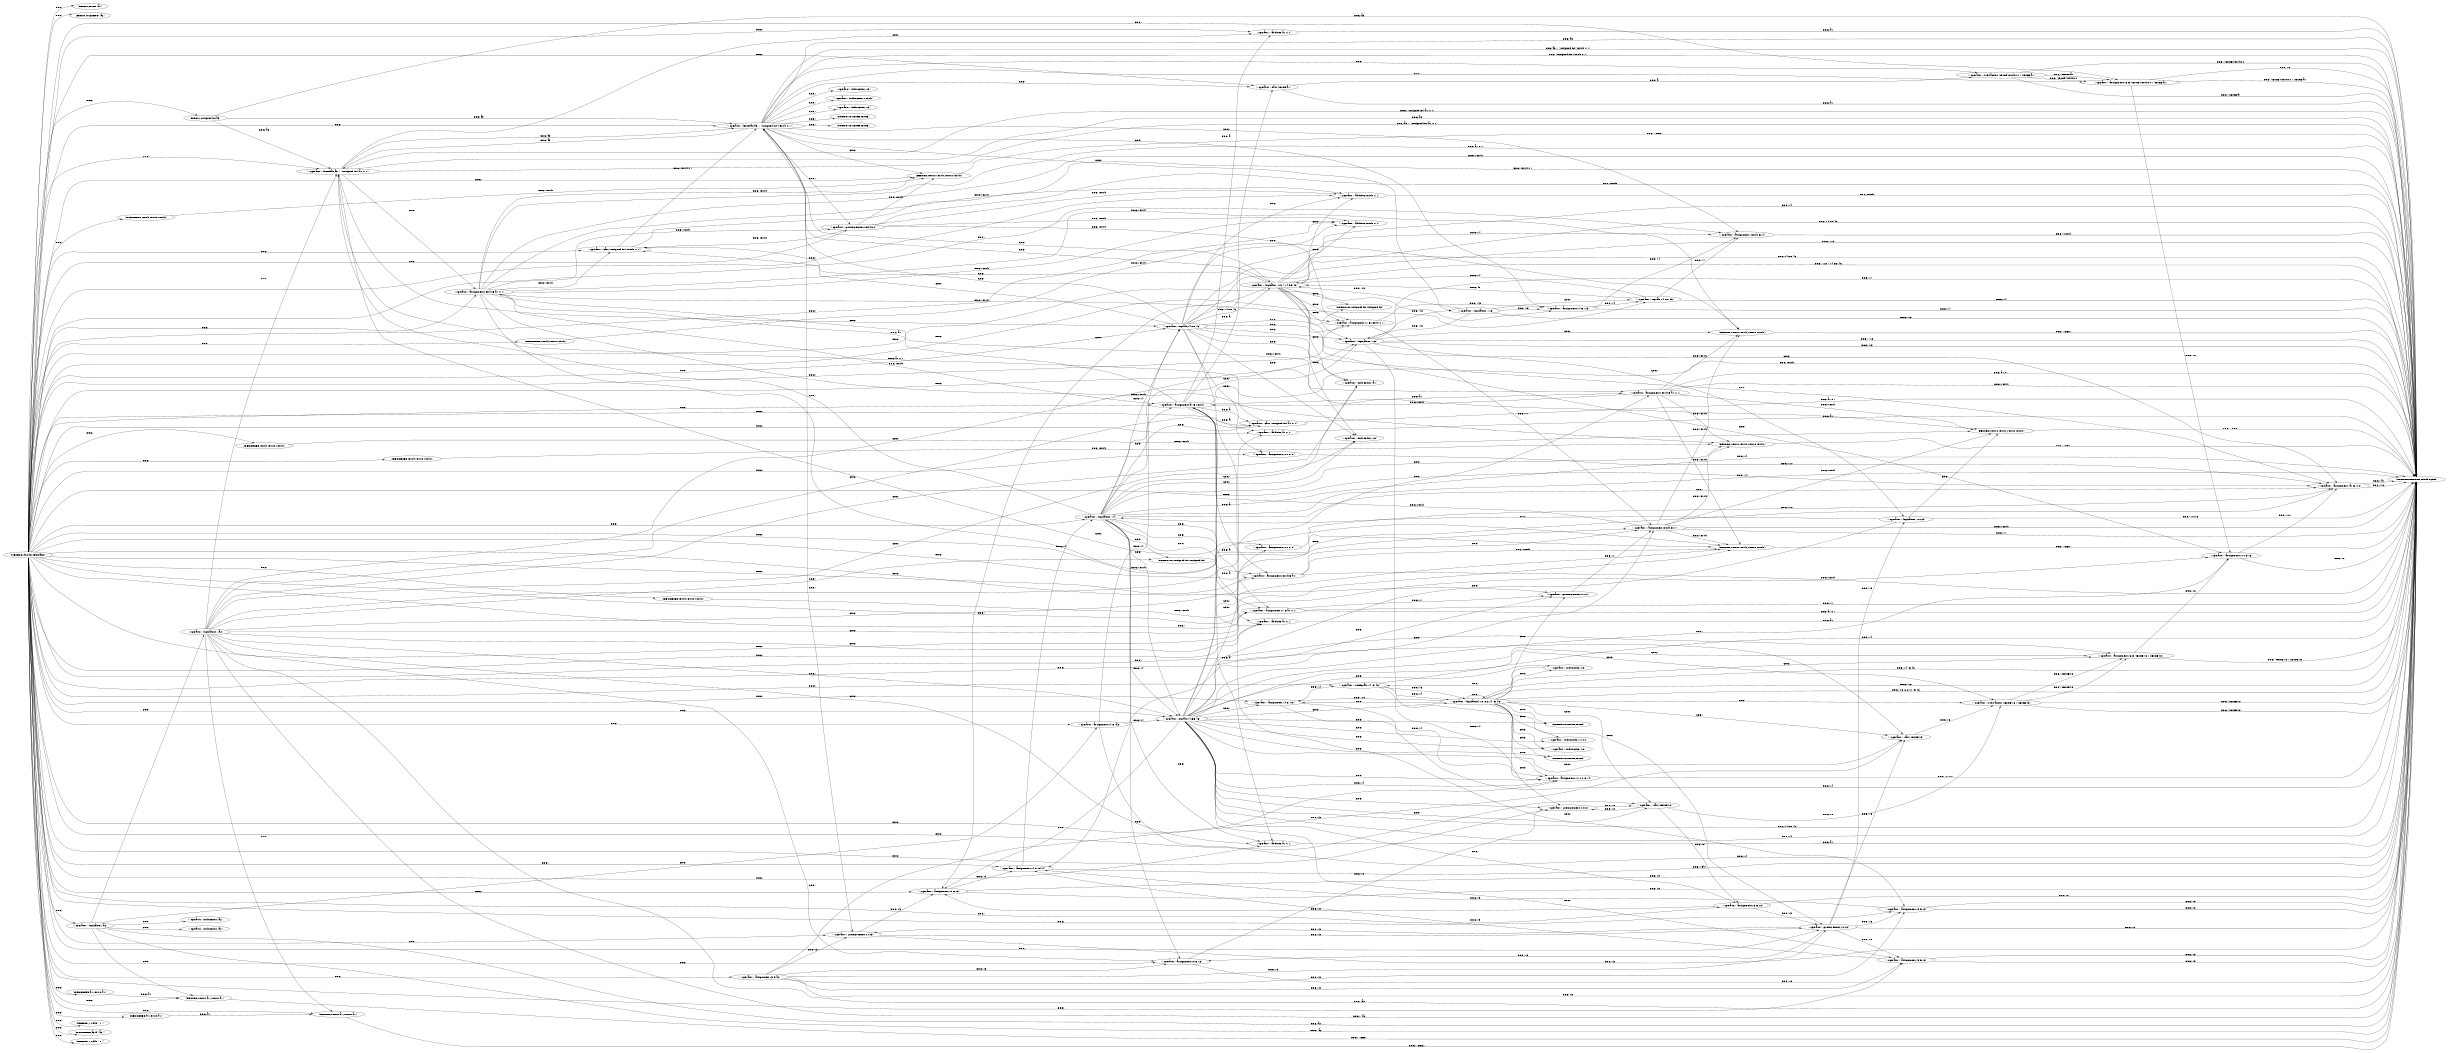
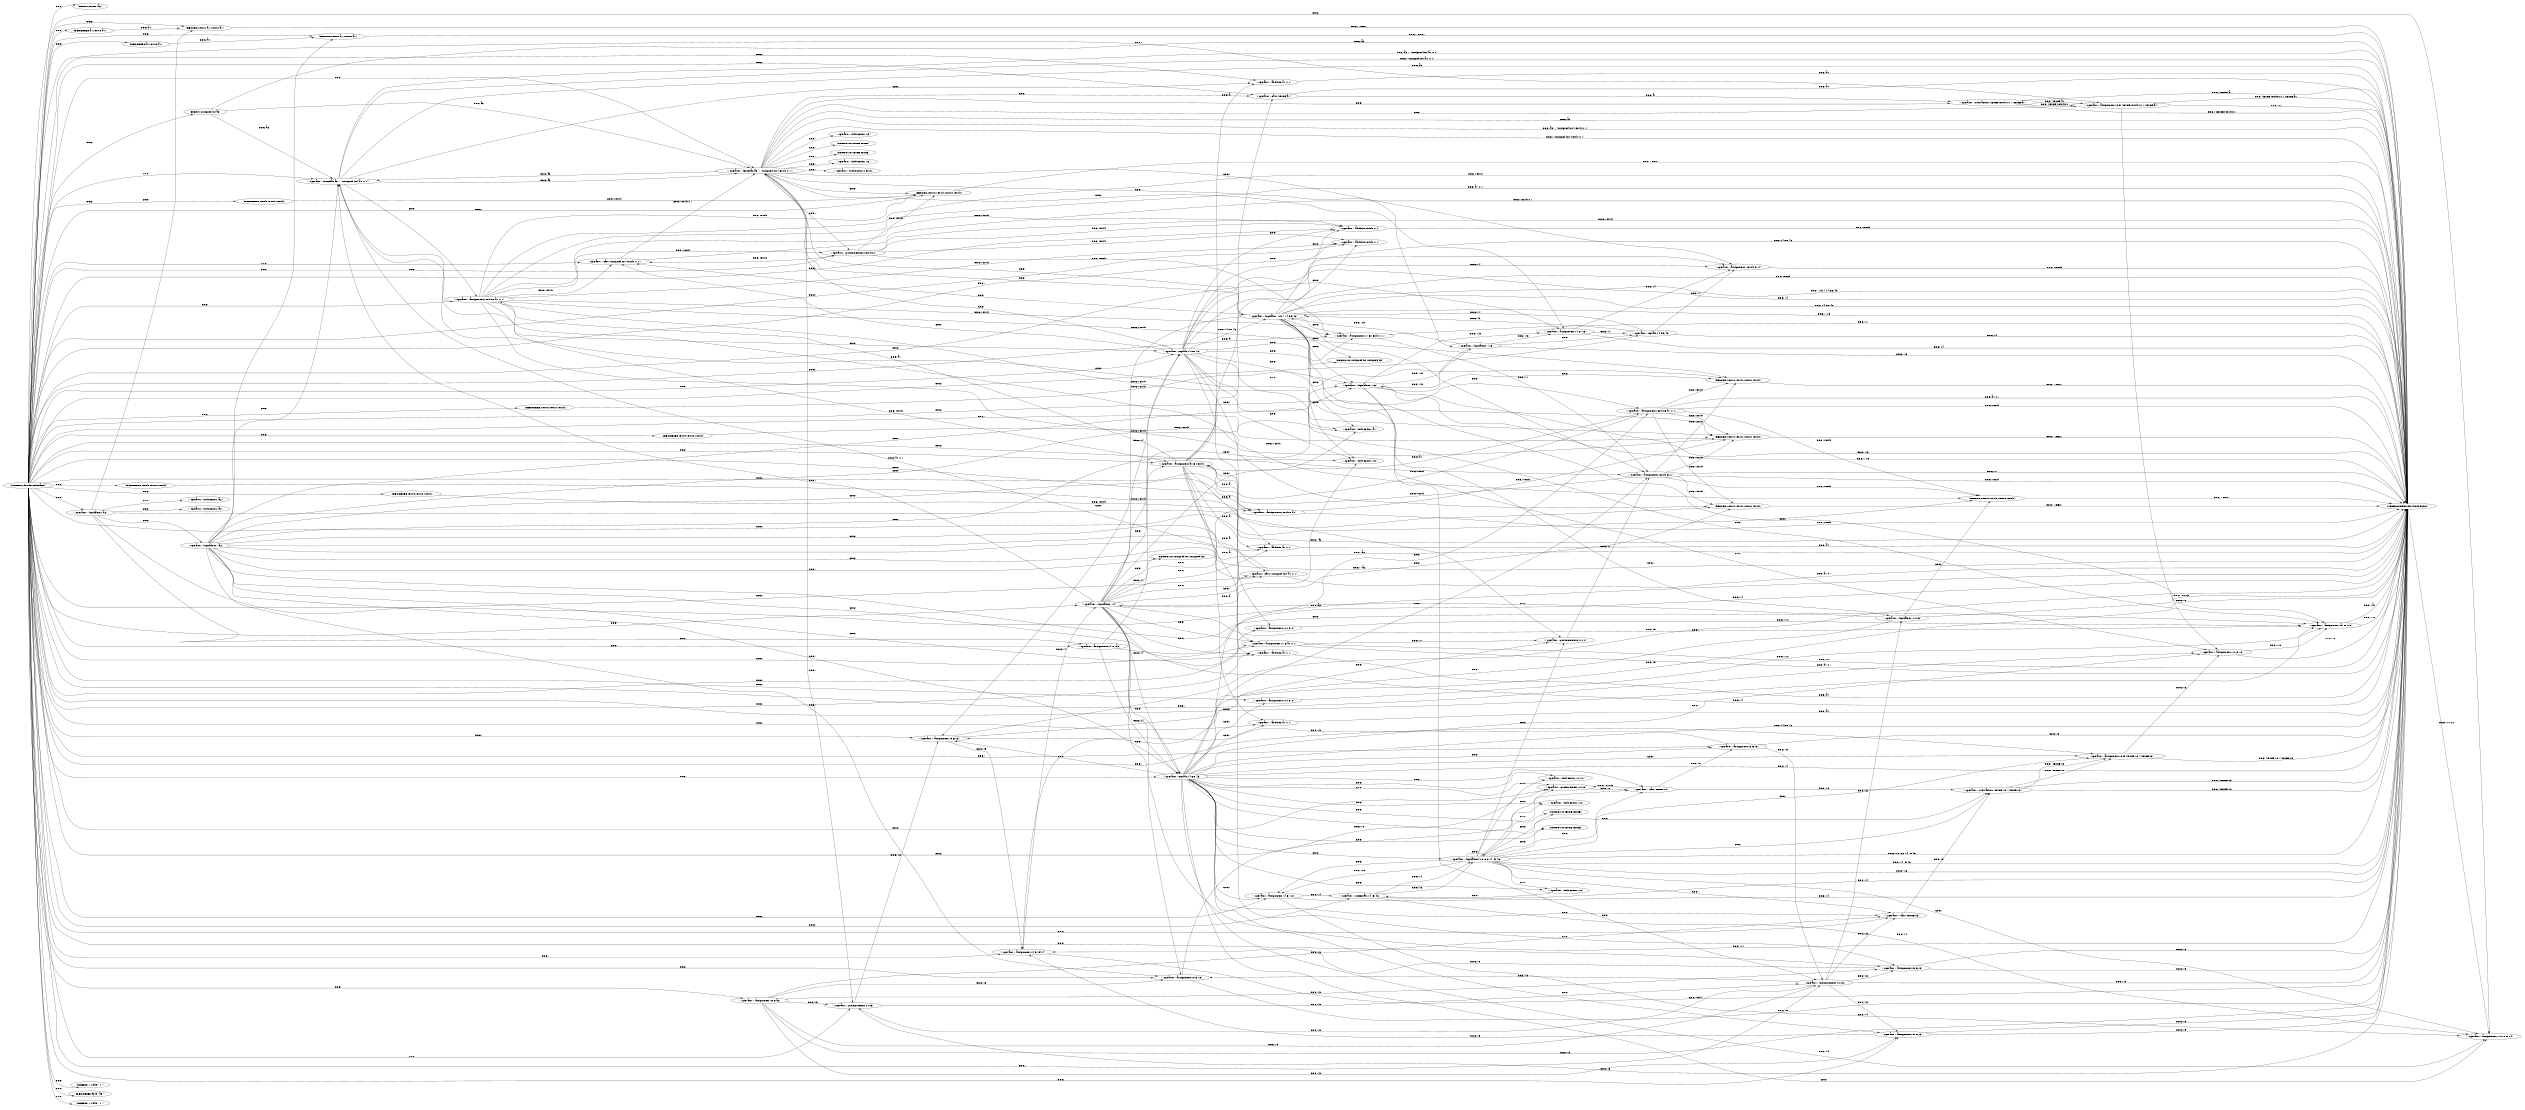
node "(PARAM,_BYTE *a1)": removed
node "(PARAM,_METHOD *a2)": label "(PARAM,_METHOD *a2)" -> "(PARAM,_BYTE *a2)"
edge "(<operator>.assignment,result = a1)" -> "(<operator>.assignment,result = v7)": now "(<operator>.logicalOr,!*v3 || v4 == 46)" -> "(<operator>.assignment,result = v7)"
edge "(<operator>.assignment,*v7++ = v4)" -> "(METHOD_RETURN,__indirection)": reversed
edge "(<operator>.cast,(_BYTE)v8)" -> "(<operator>.preIncrement,++v8)": label "DDG: v8" -> "DDG: !++v3"
